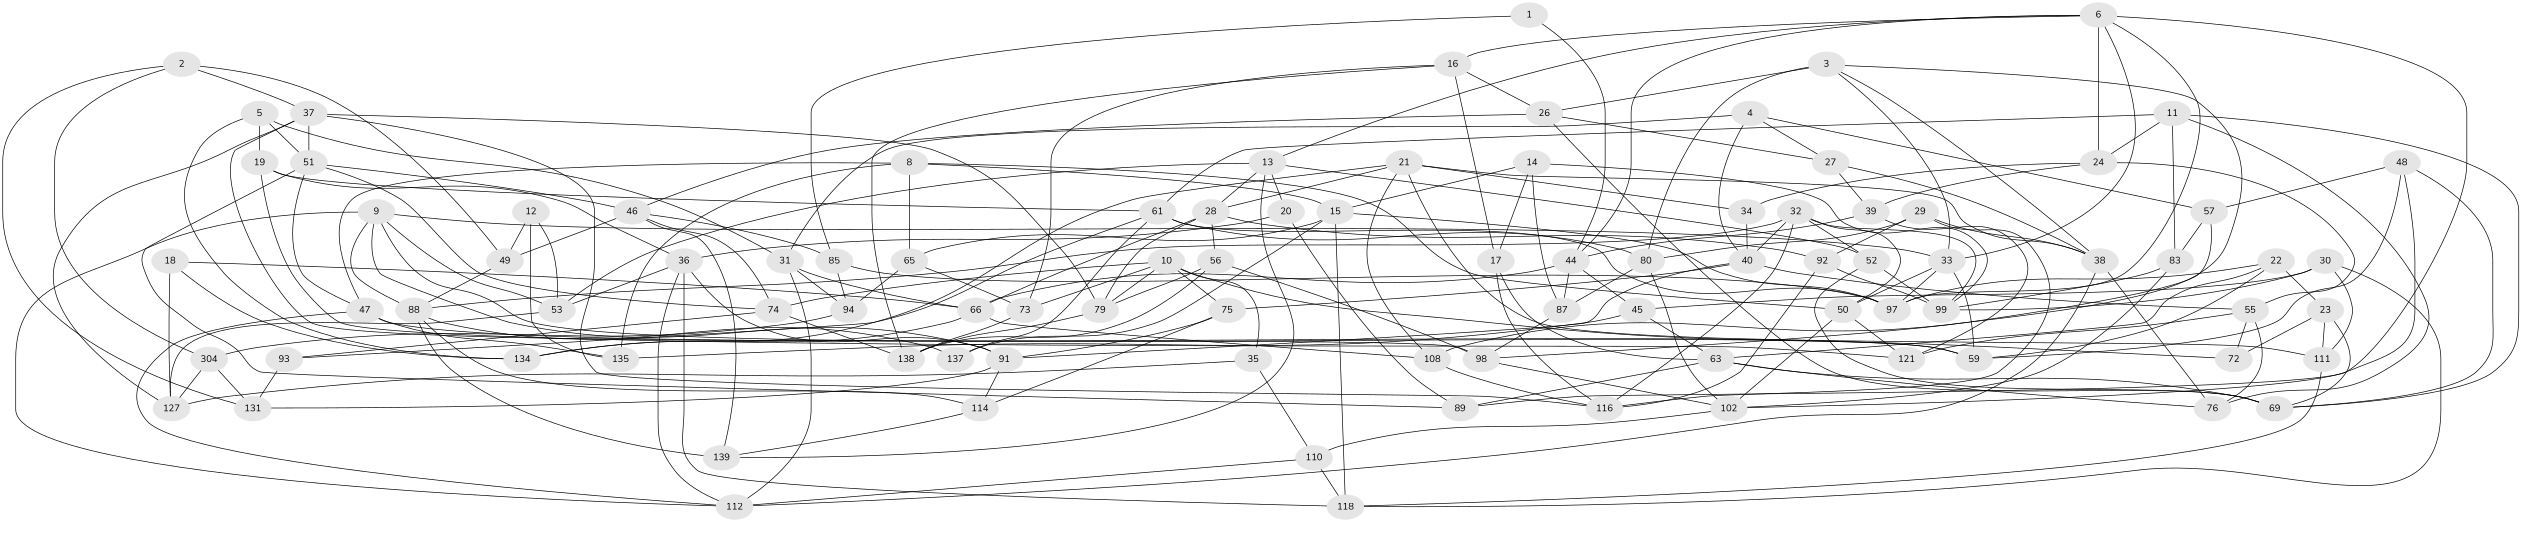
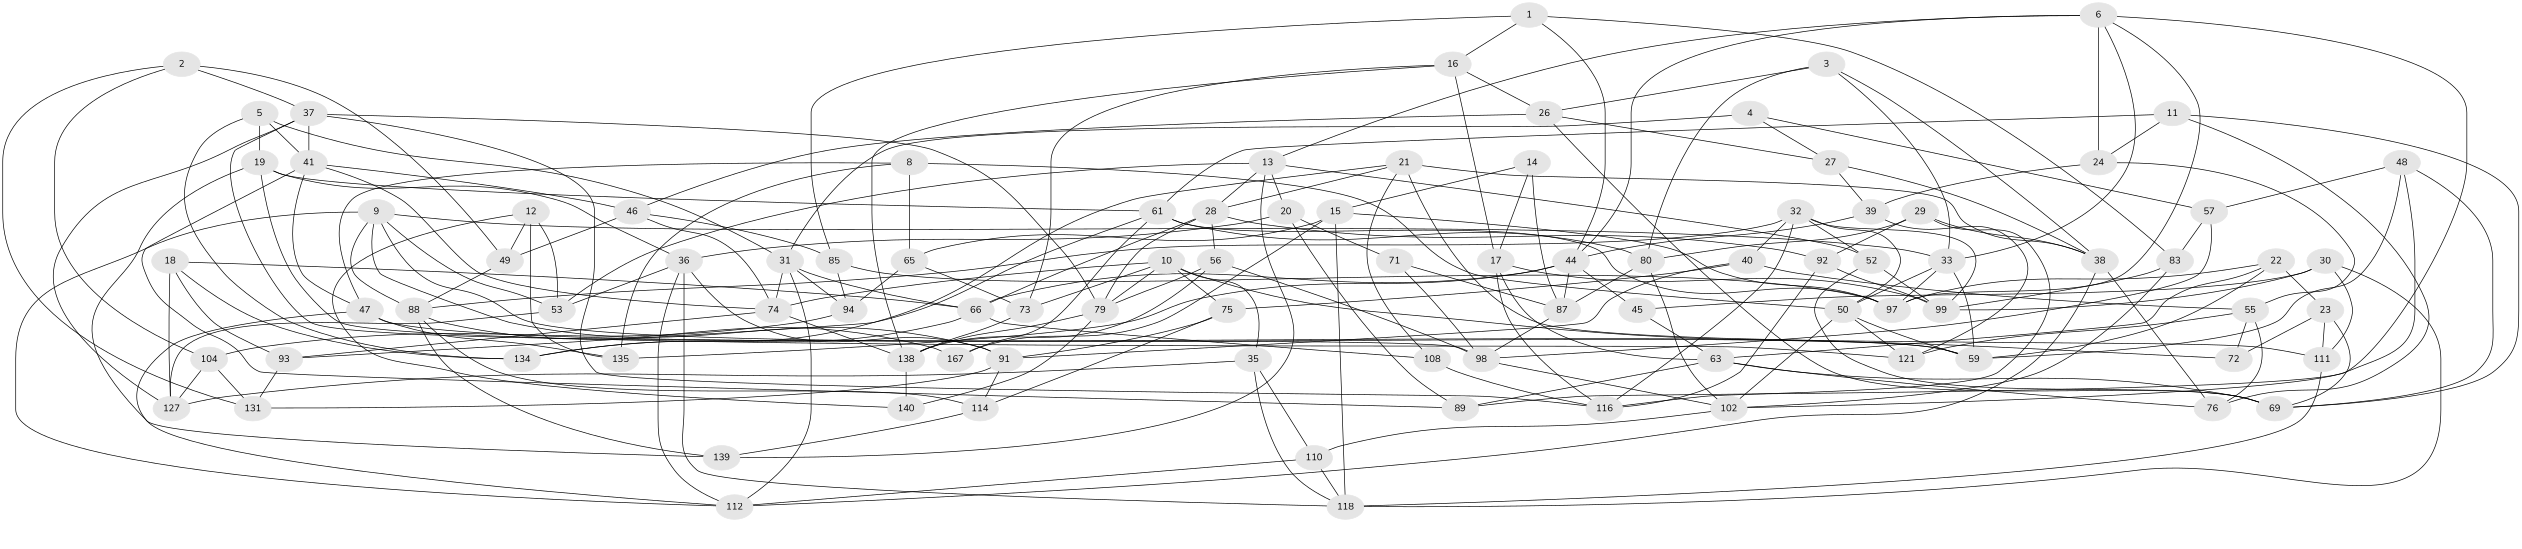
edge "6" -- "16": now "1" -- "16"
node "51": label "51" -> "41"
edge "8" -- "15": removed
edge "11" -- "83": now "1" -- "83"
edge "4" -- "40": removed
edge "14" -- "99": now "17" -- "99"
node "34": removed
edge "3" -- "108": removed
node "71": added
edge "31" -- "74": added
edge "46" -- "139": now "19" -- "139"
edge "18" -- "93": added
edge "50" -- "59": added
edge "45" -- "135": now "44" -- "135"
node "304": label "304" -> "104"
node "137": label "137" -> "167"
node "140": added
edge "35" -- "118": added
